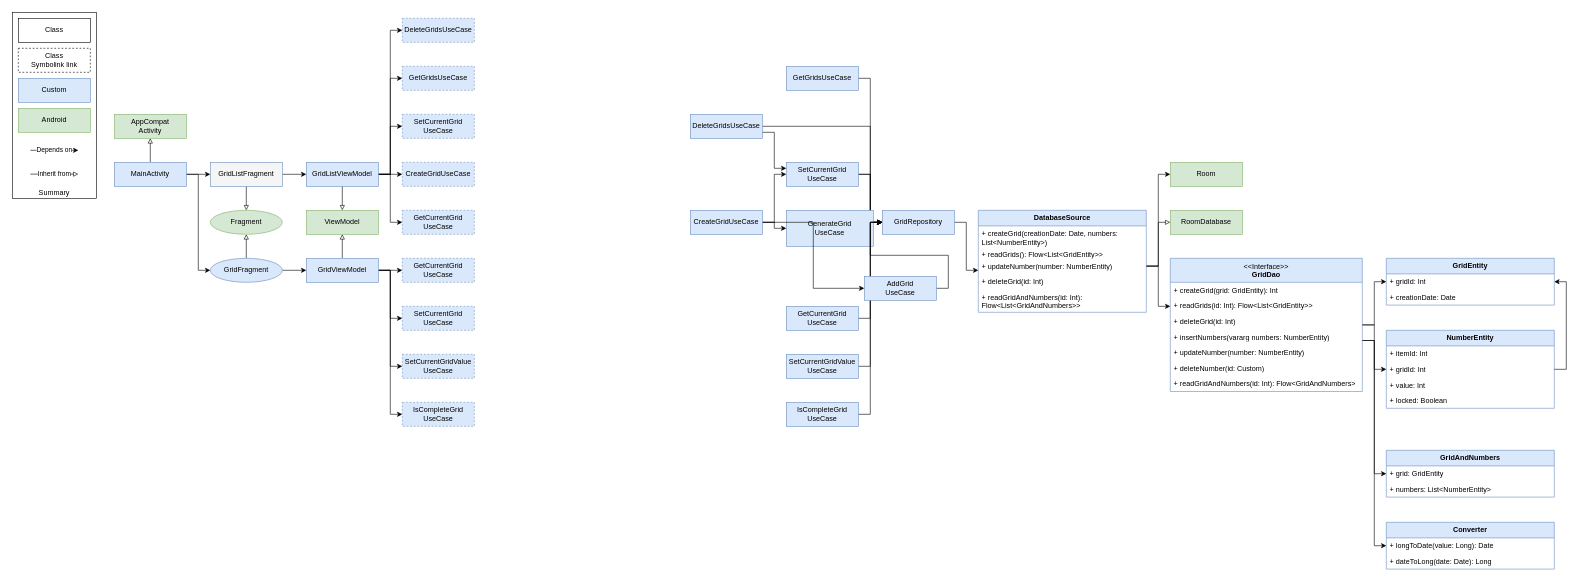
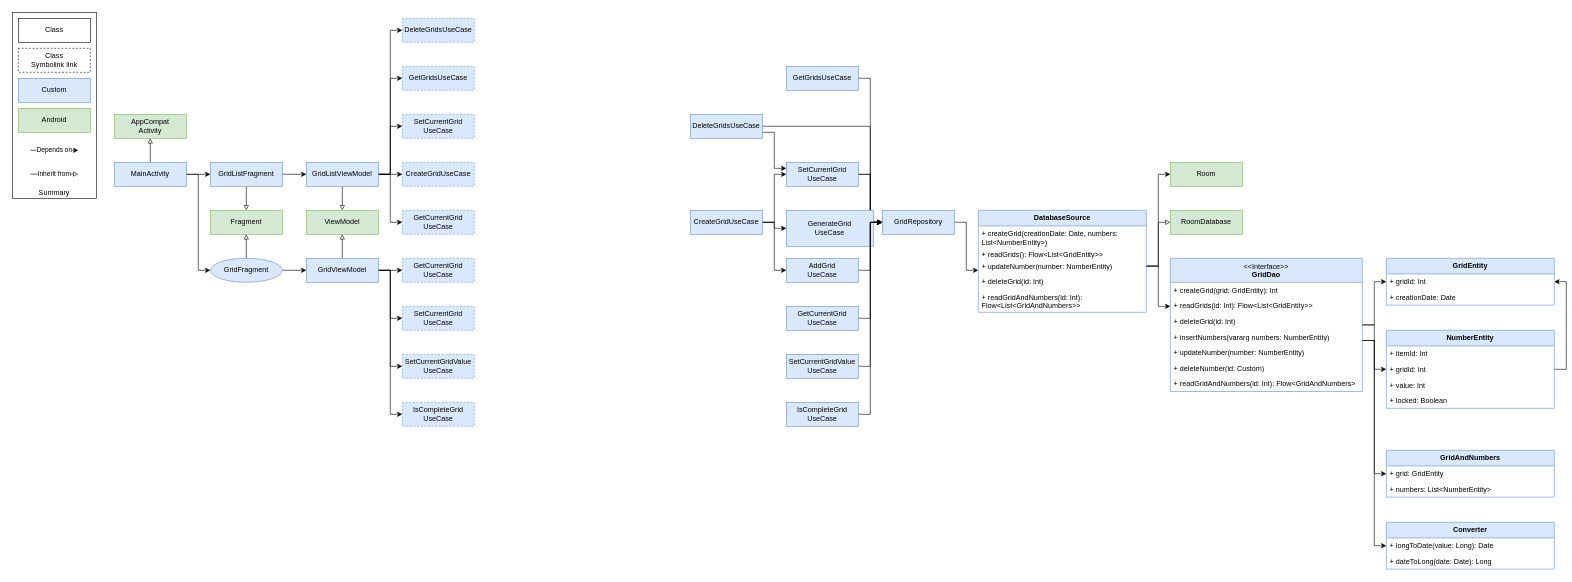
node "GridListFragment": fillcolor #f5f5f5 -> #dae8fc
node "Fragment": shape ellipse -> rectangle
node "AddGrid UseCase": moved (900, 288) -> (822, 270)
